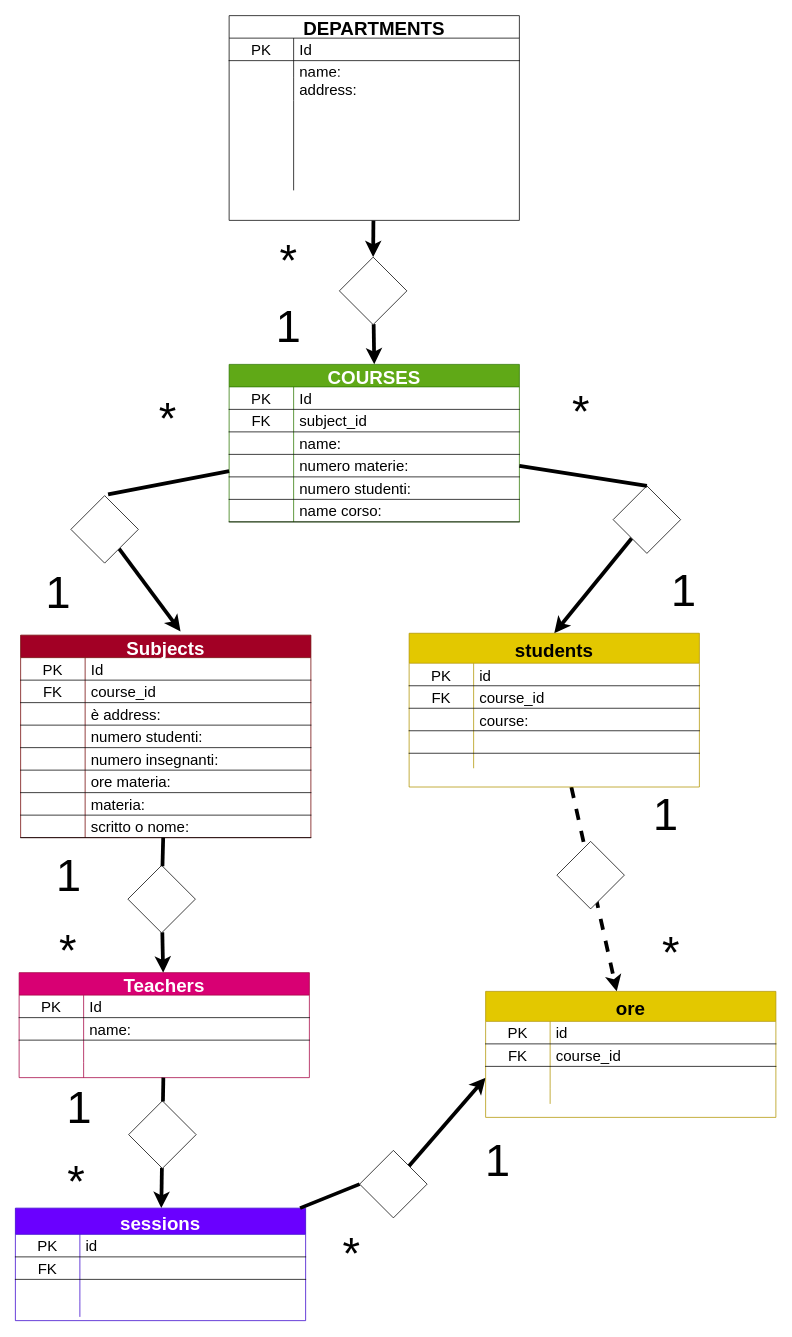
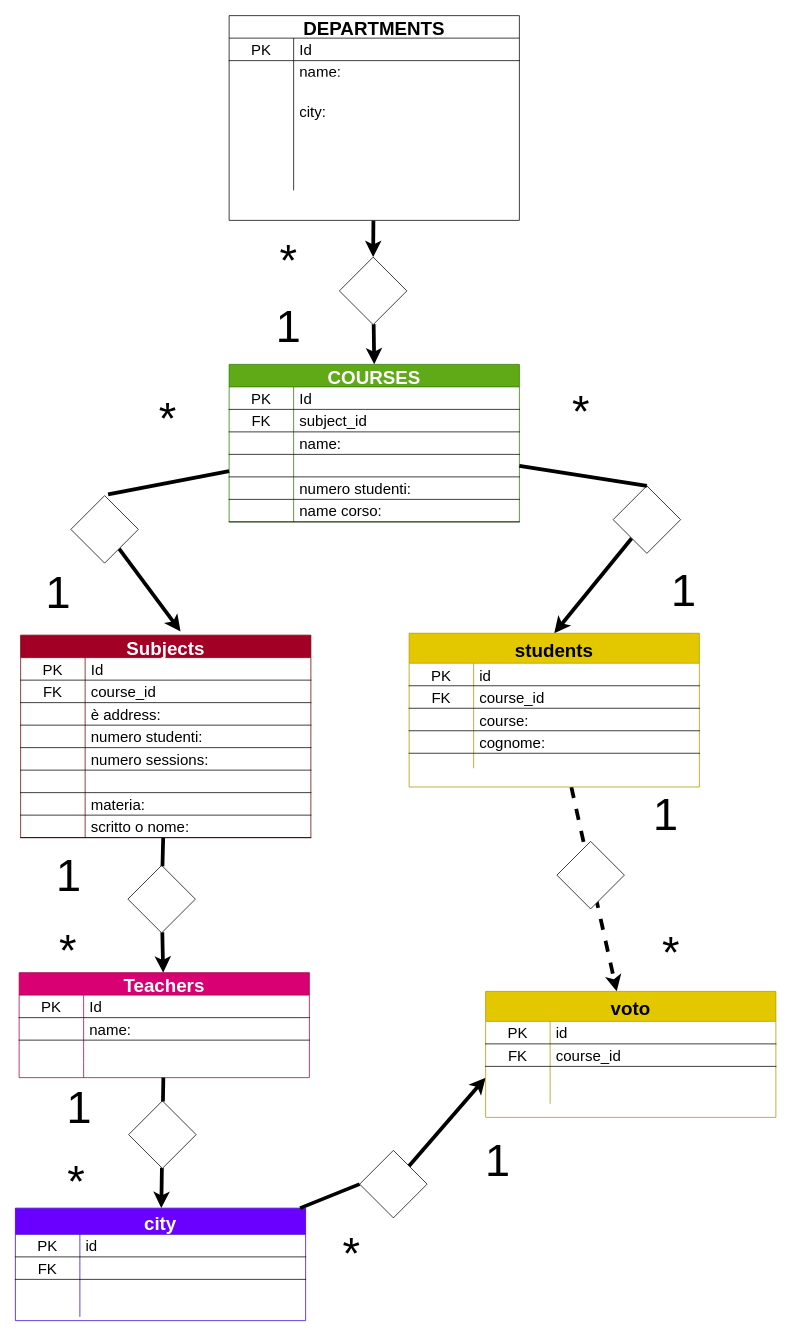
node "address:": removed
node "city:": added
node "numero materie:": removed
node "cognome:": added
node "numero insegnanti:": label "numero insegnanti:" -> "numero sessions:"
node "ore materia:": removed
node "ore": label "ore" -> "voto"
node "sessions": label "sessions" -> "city"
